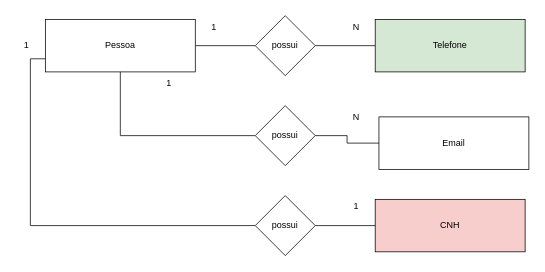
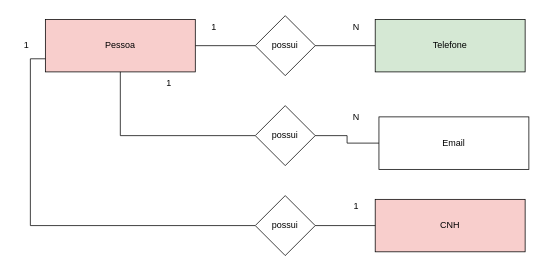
node "Pessoa": fillcolor #ffffff -> #f8cecc
